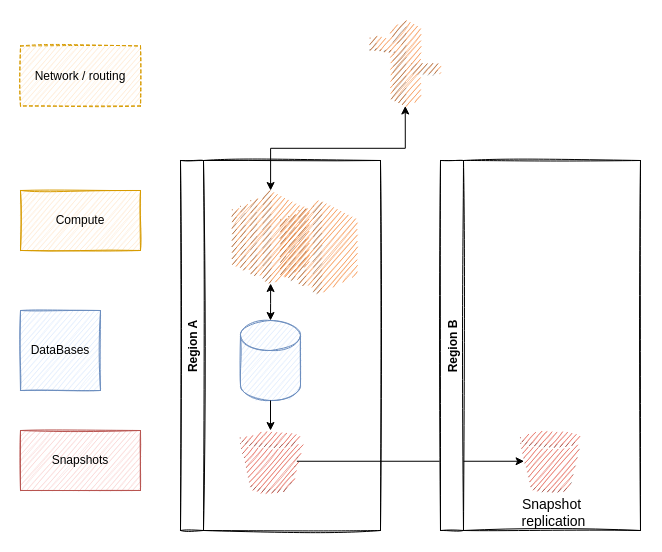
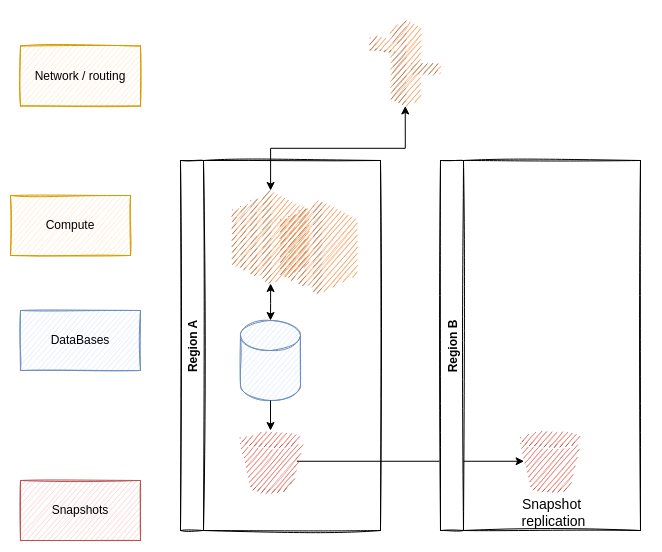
node "Network / routing": style dashed -> solid
node "Compute": moved (81, 221) -> (71, 226)
node "DataBases": size 80x80 -> 120x60
node "Snapshots": moved (81, 461) -> (81, 511)
